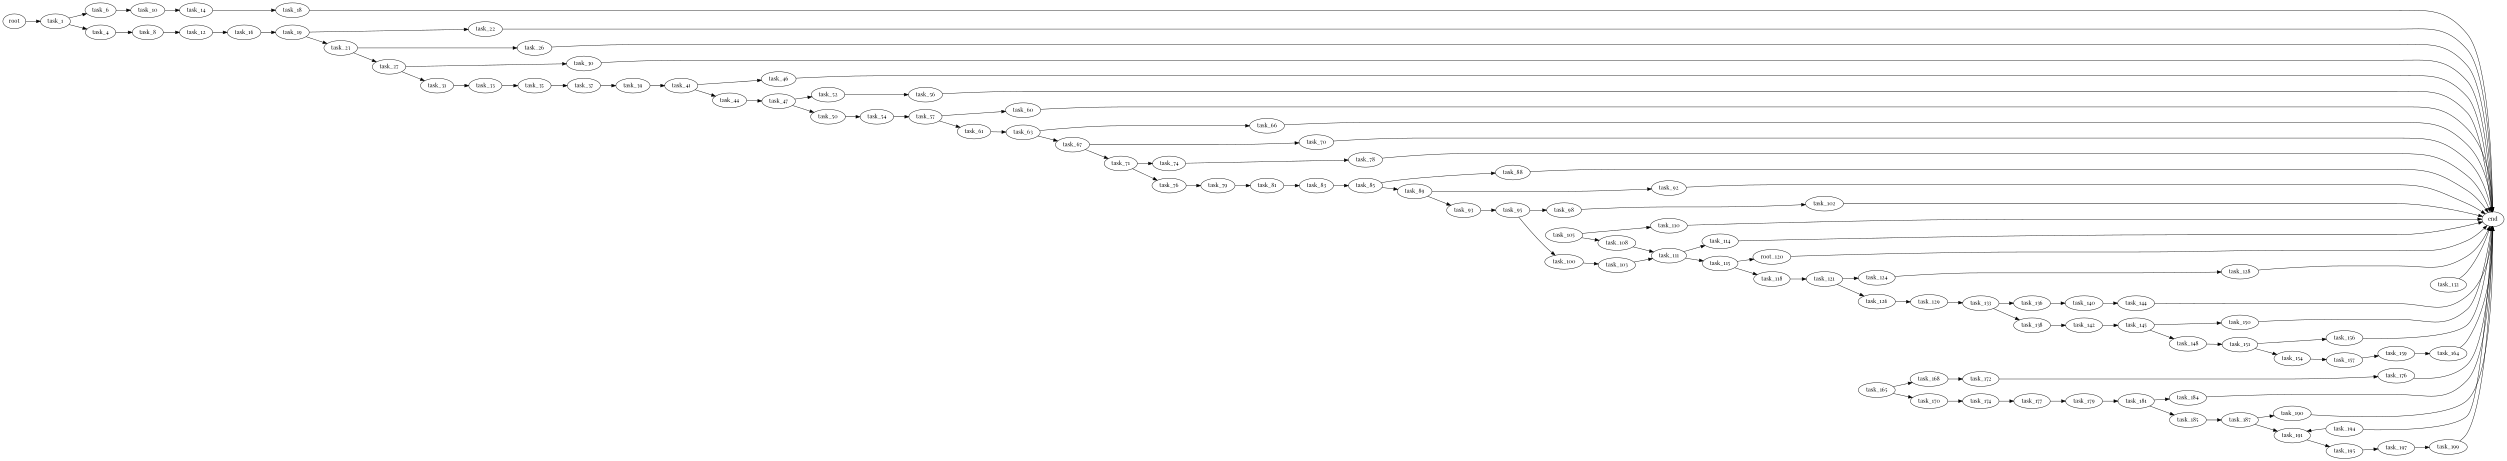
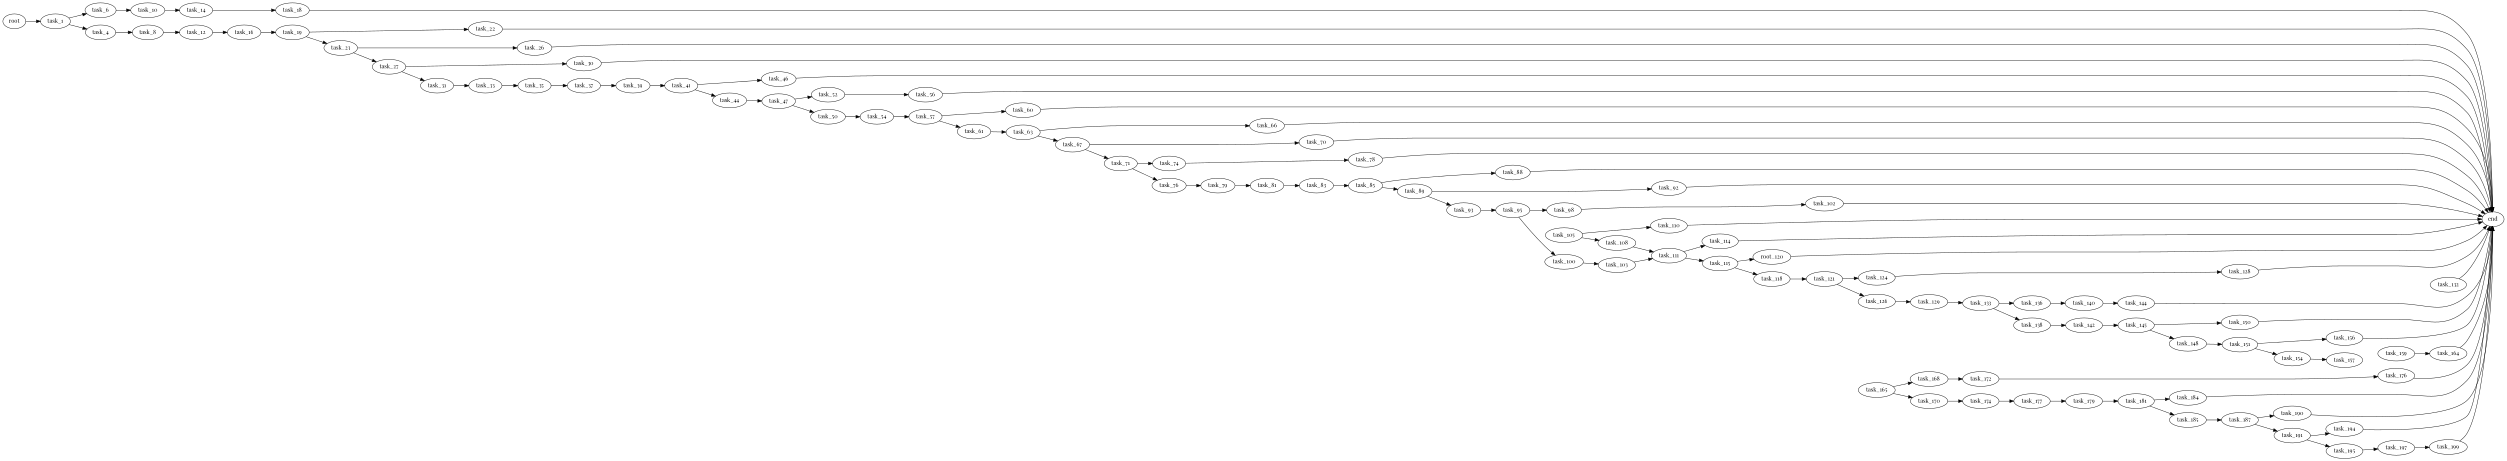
edge "task_157" -> "task_159": removed
edge "task_194" -> "task_191": reversed
